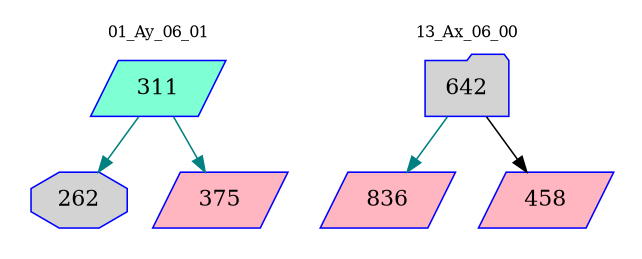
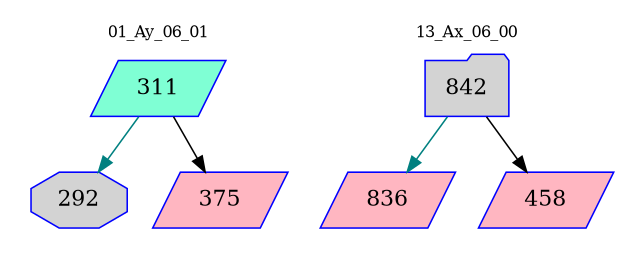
node "642": label "642" -> "842"
edge "311" -> "375": color teal -> black
node "262": label "262" -> "292"
